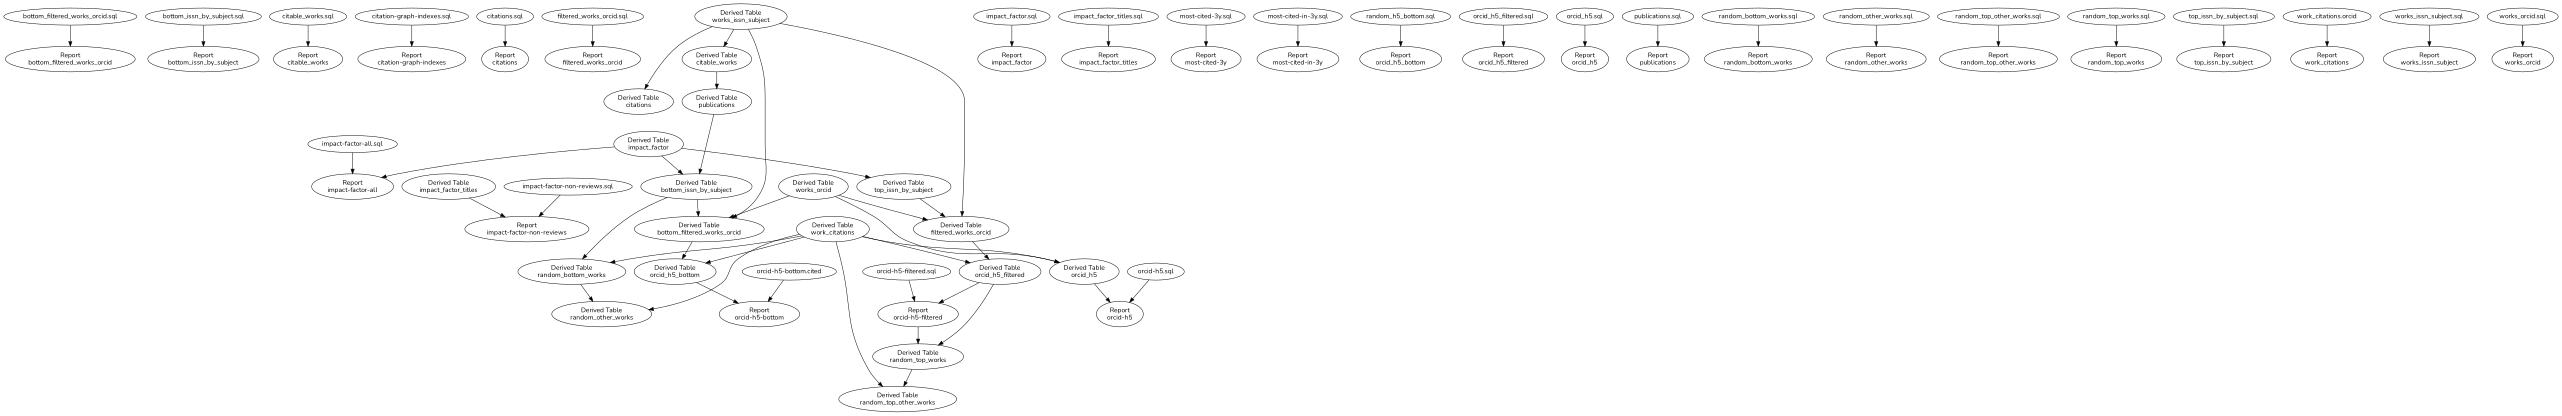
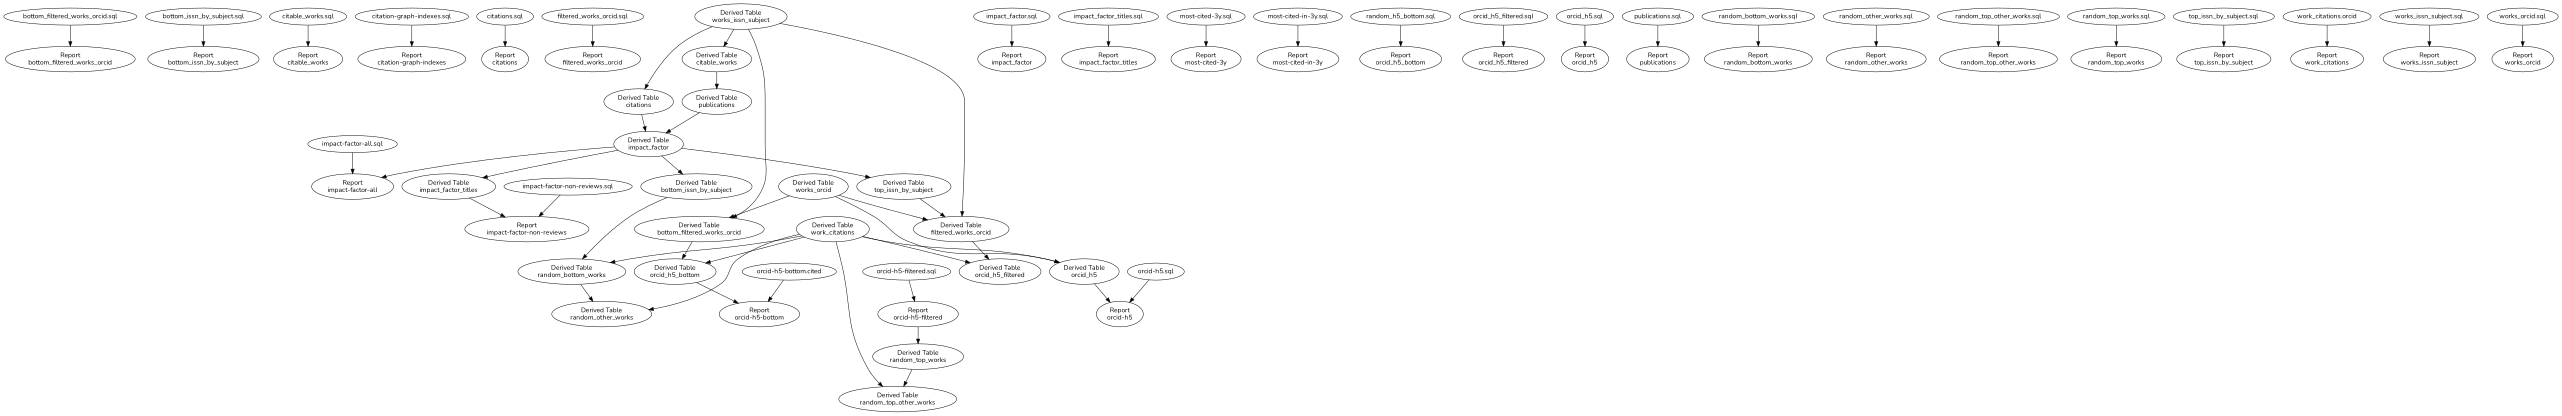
edge "Derived Table citations" -> "Derived Table impact_factor": added
edge "Derived Table publications" -> "Derived Table bottom_issn_by_subject": now "Derived Table publications" -> "Derived Table impact_factor"
edge "Derived Table impact_factor" -> "Derived Table impact_factor_titles": added
edge "Derived Table bottom_issn_by_subject" -> "Derived Table bottom_filtered_works_orcid": removed
edge "Derived Table orcid_h5_filtered" -> "Report orcid-h5-filtered": removed
edge "Derived Table orcid_h5_filtered" -> "Derived Table random_top_works": removed
